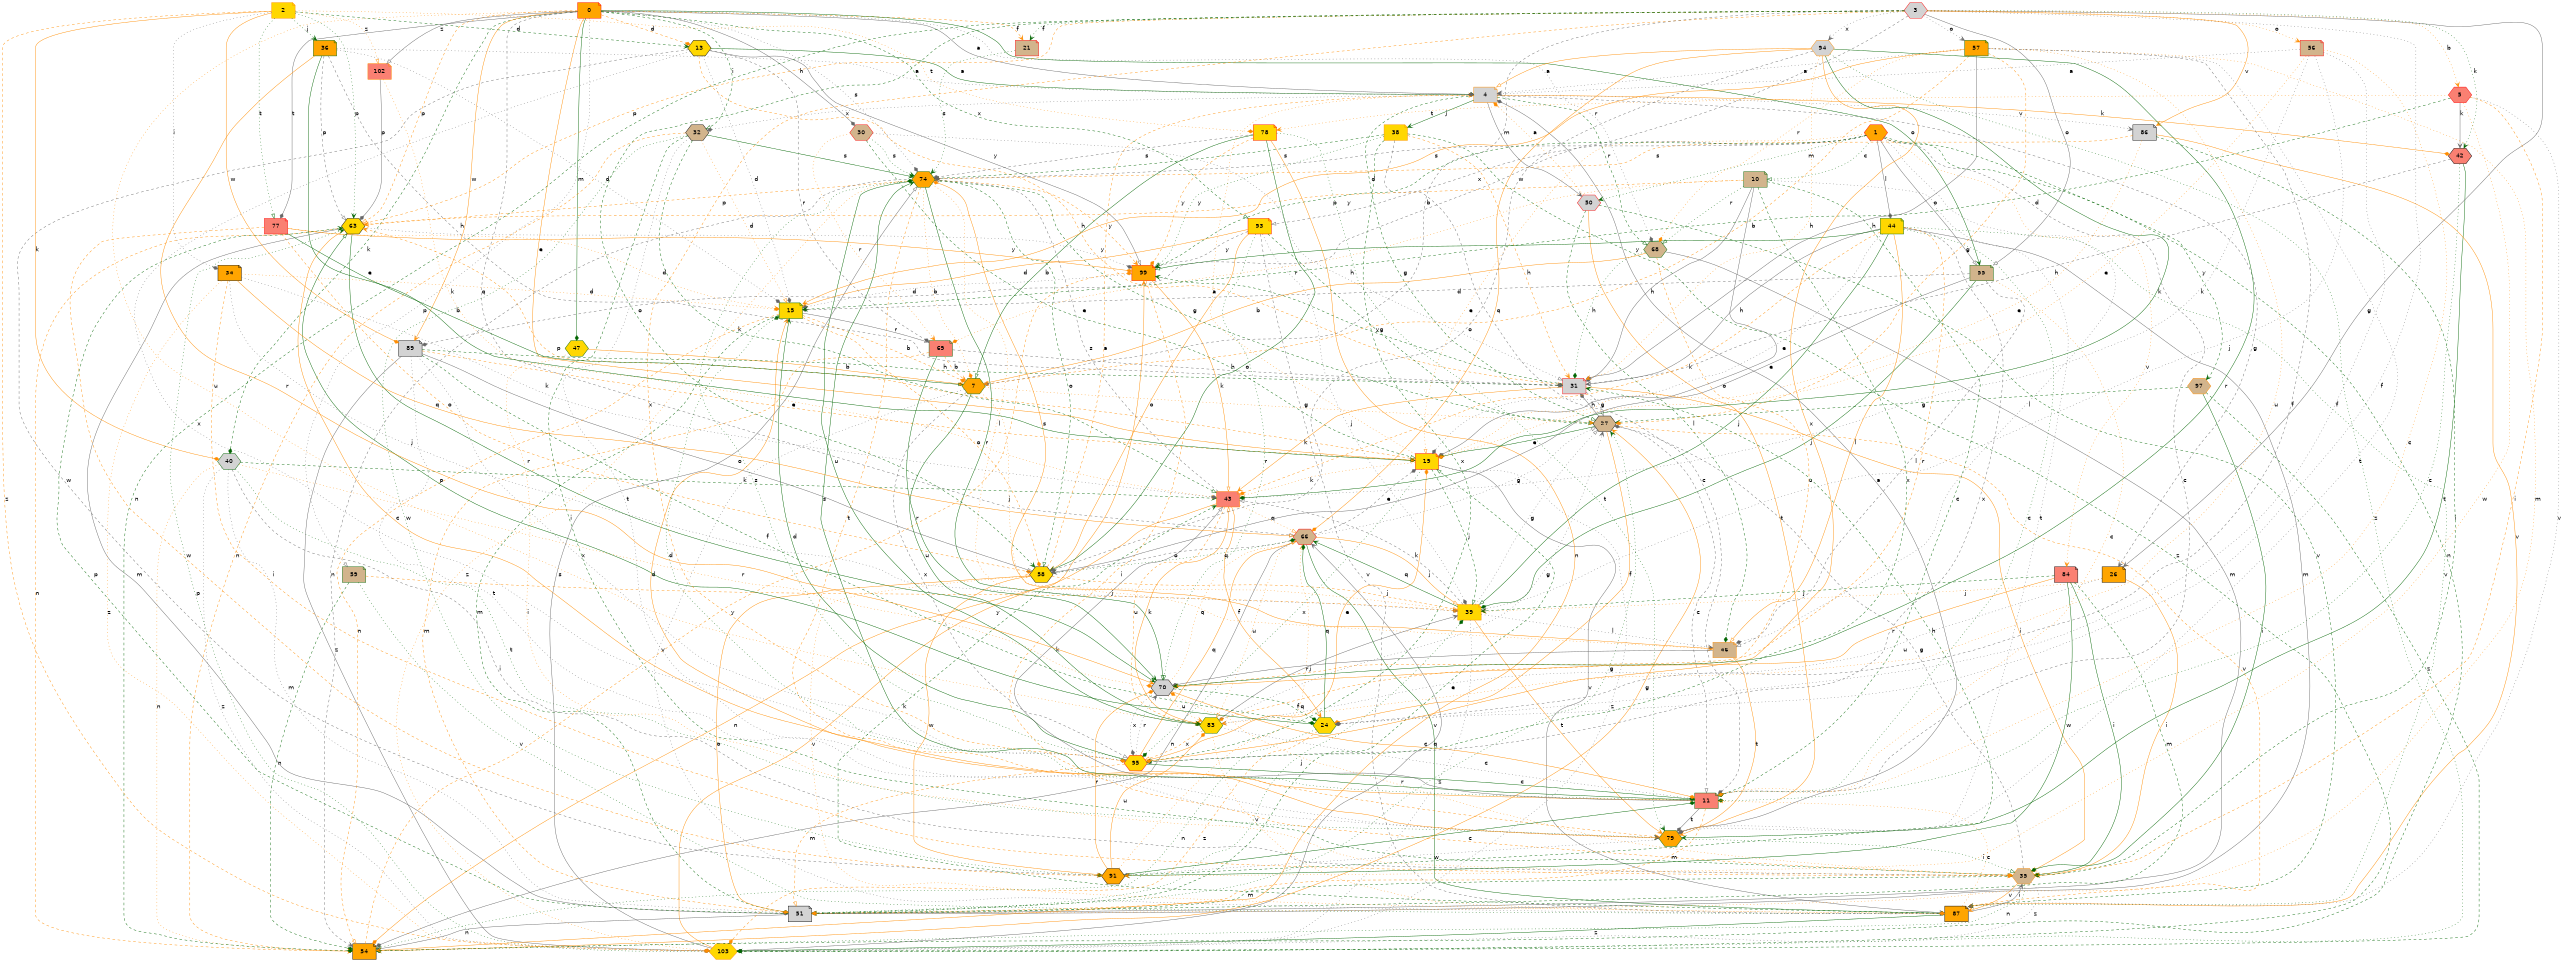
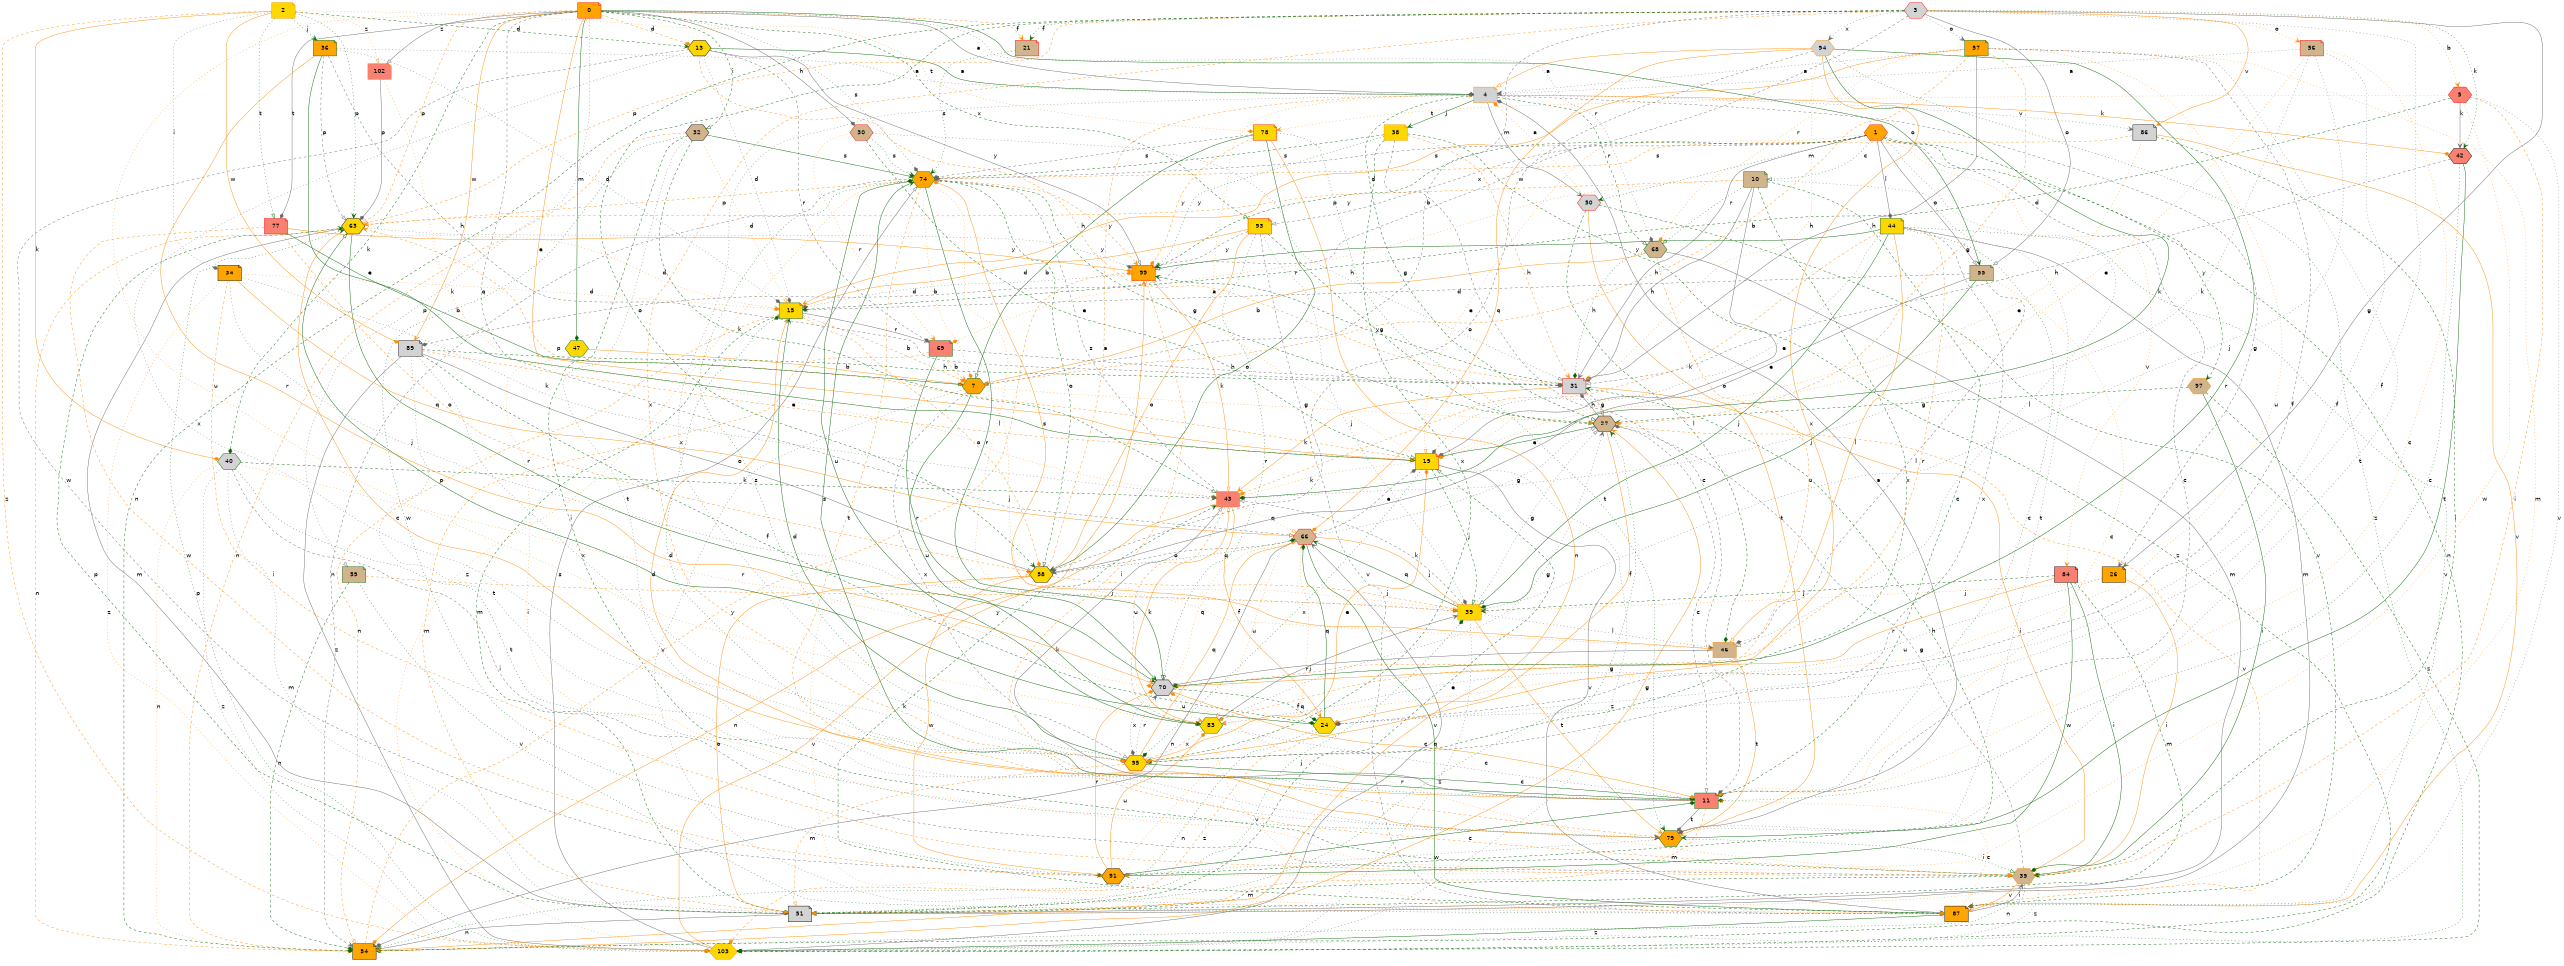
edge "4" -> "32": now "4" -> "95"
edge "44" -> "31": now "1" -> "31"
